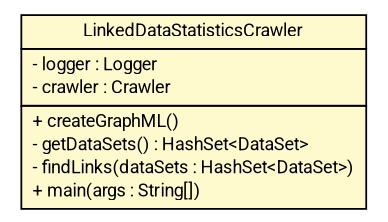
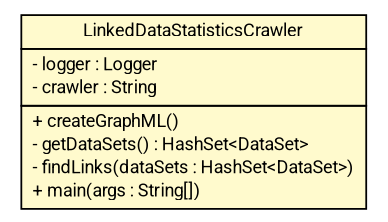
node "LinkedDataStatisticsCrawler": text "- crawler : Crawler" -> "- crawler : String"
